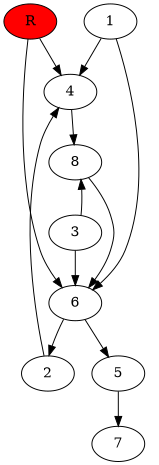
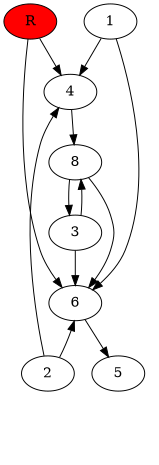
edge "8" -> "3": added
edge "6" -> "2": reversed
node "7": removed
